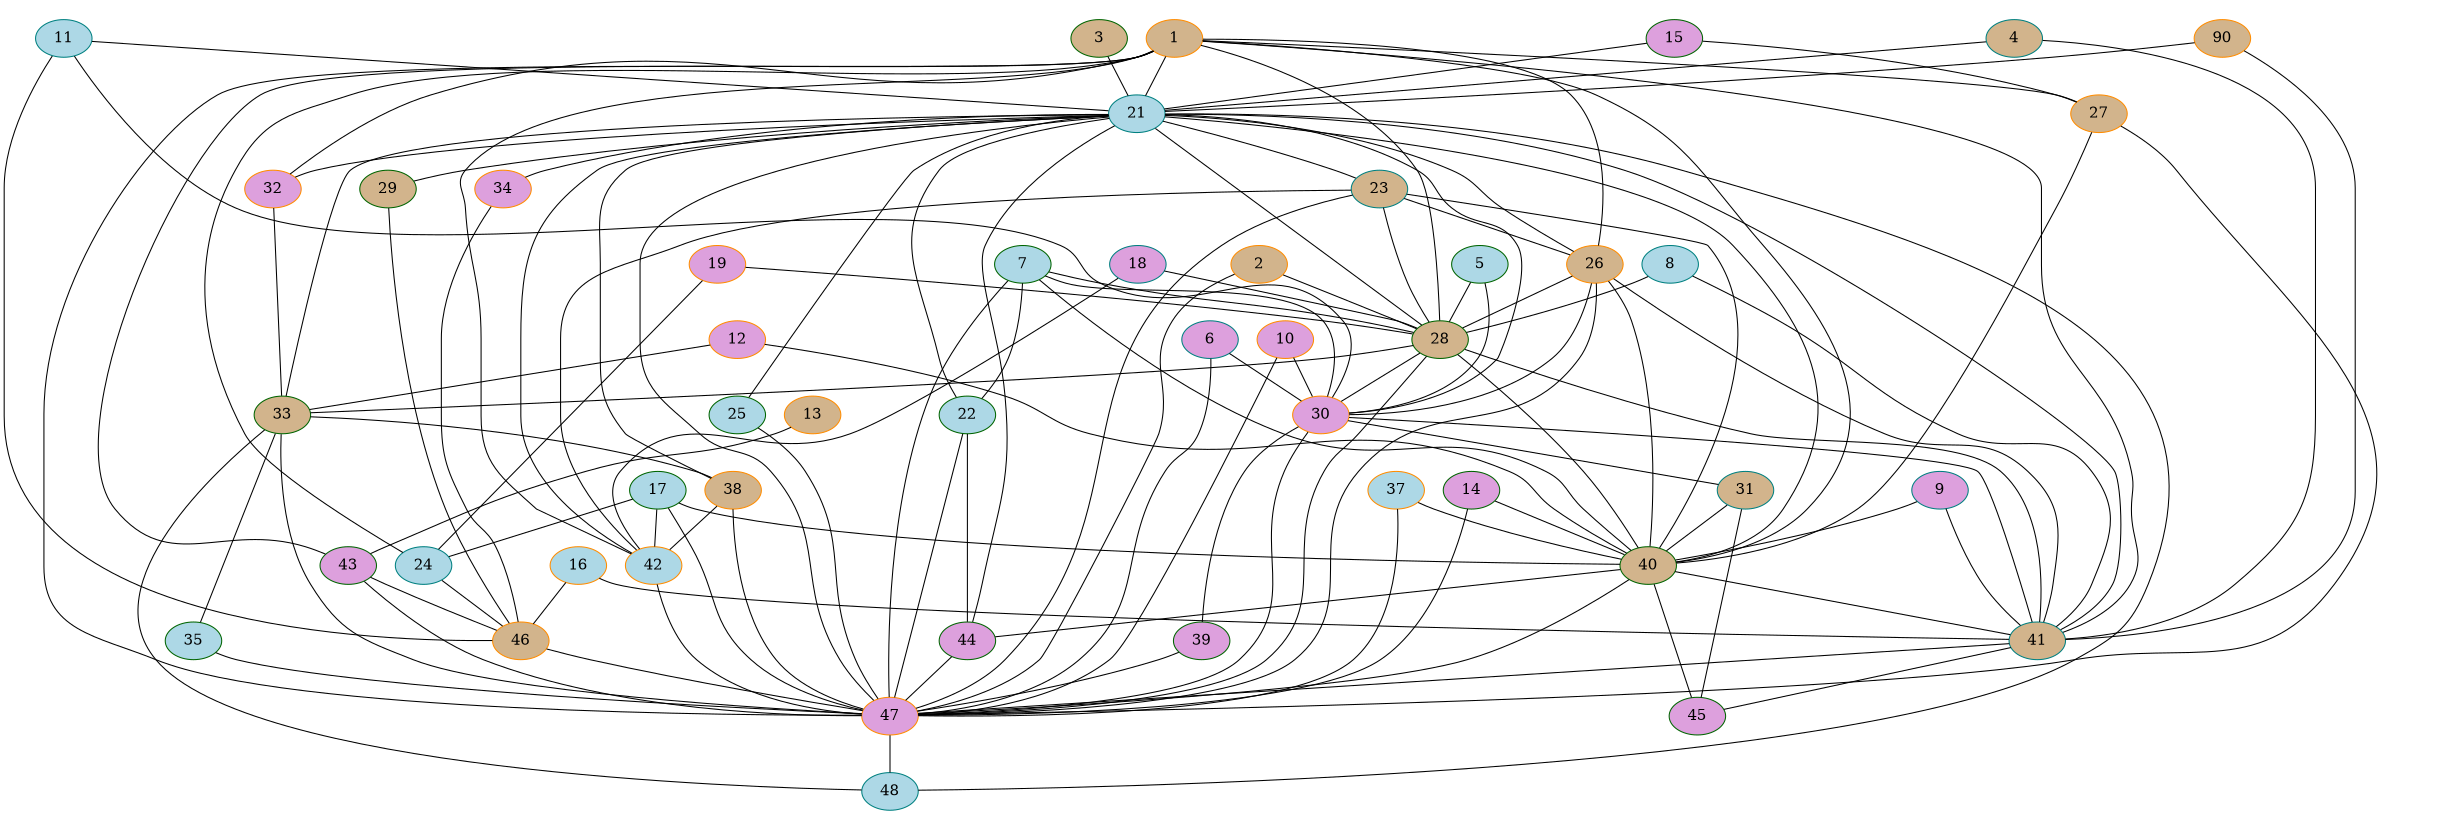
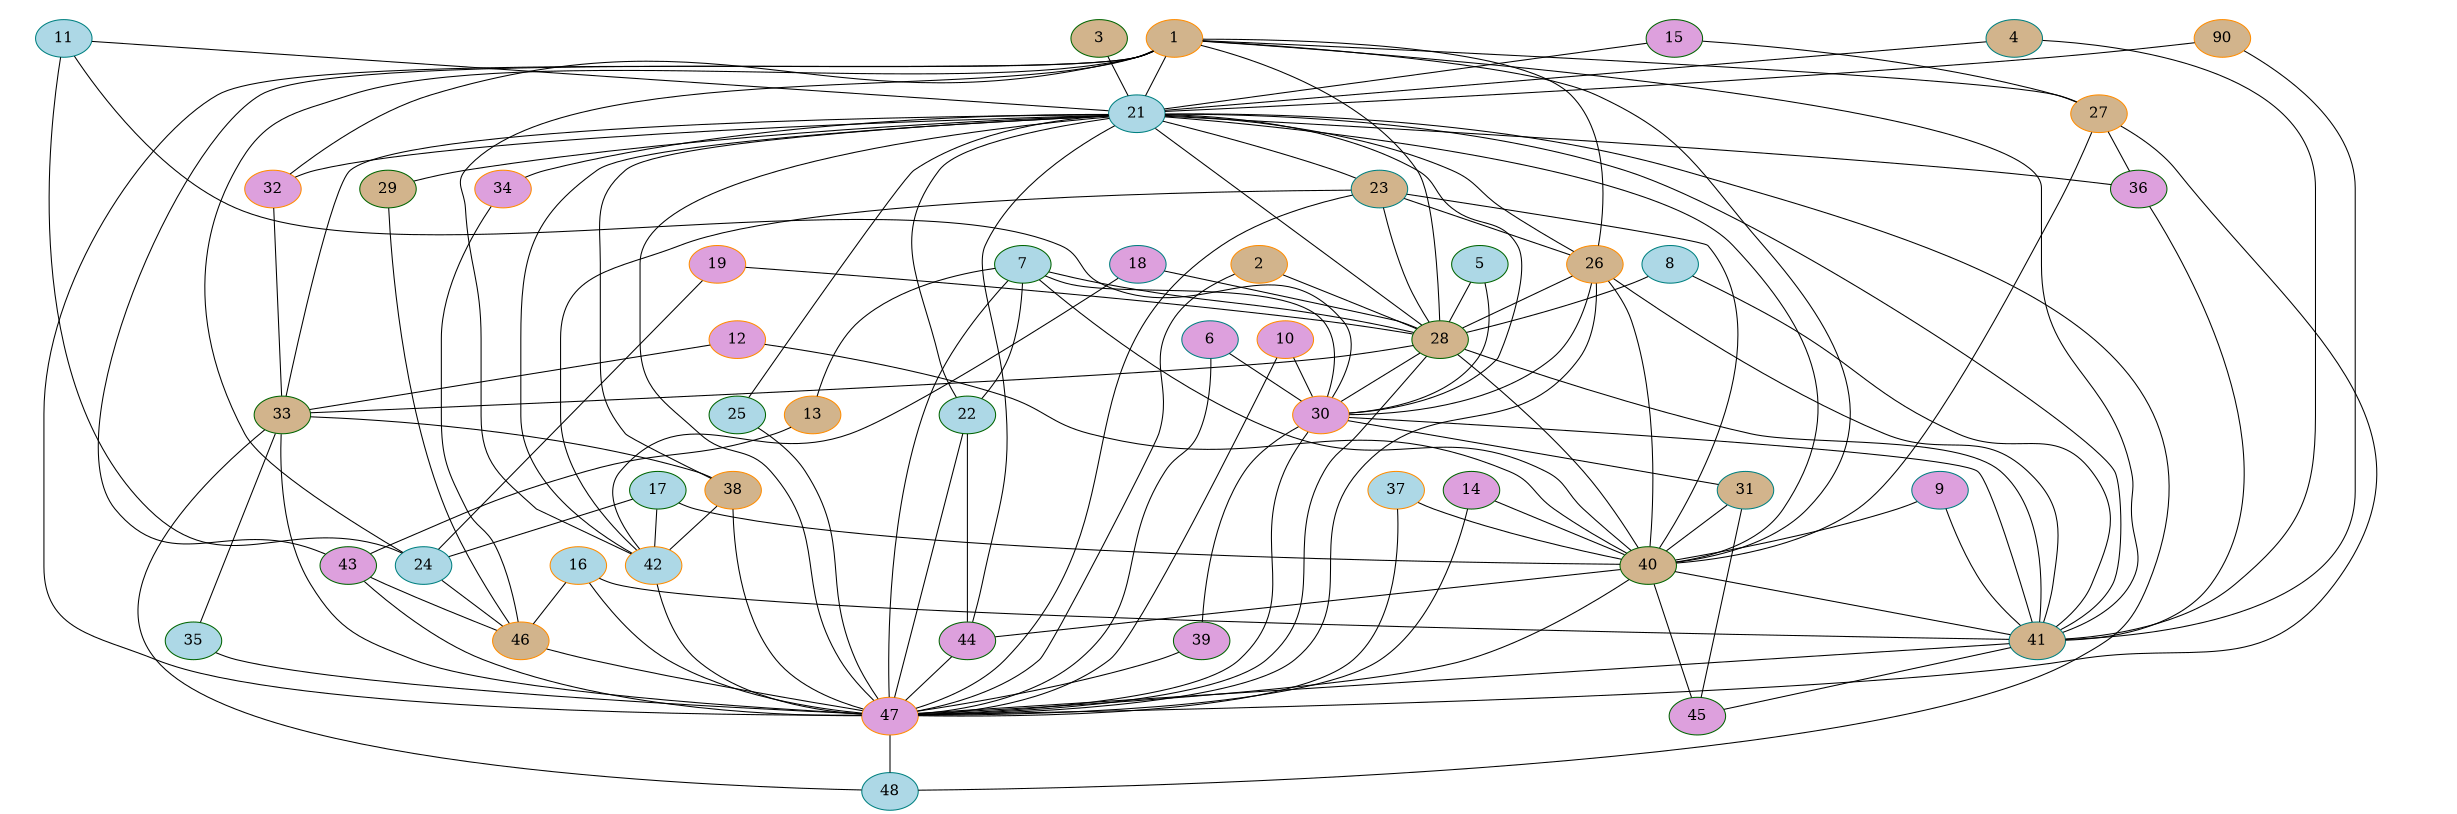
node "36": added
edge "7" -- "13": added
edge "11" -- "46": now "11" -- "24"
edge "17" -- "47": now "16" -- "47"
